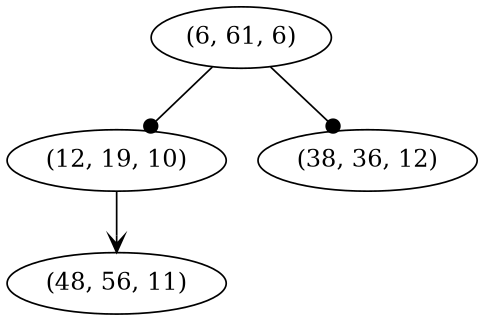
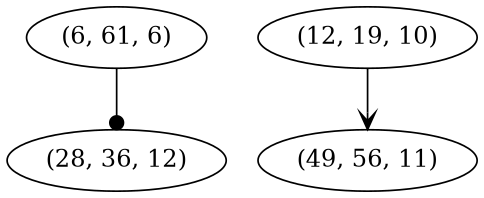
edge "(6, 61, 6)" -> "(12, 19, 10)": removed
node "(38, 36, 12)": label "(38, 36, 12)" -> "(28, 36, 12)"
node "(48, 56, 11)": label "(48, 56, 11)" -> "(49, 56, 11)"
